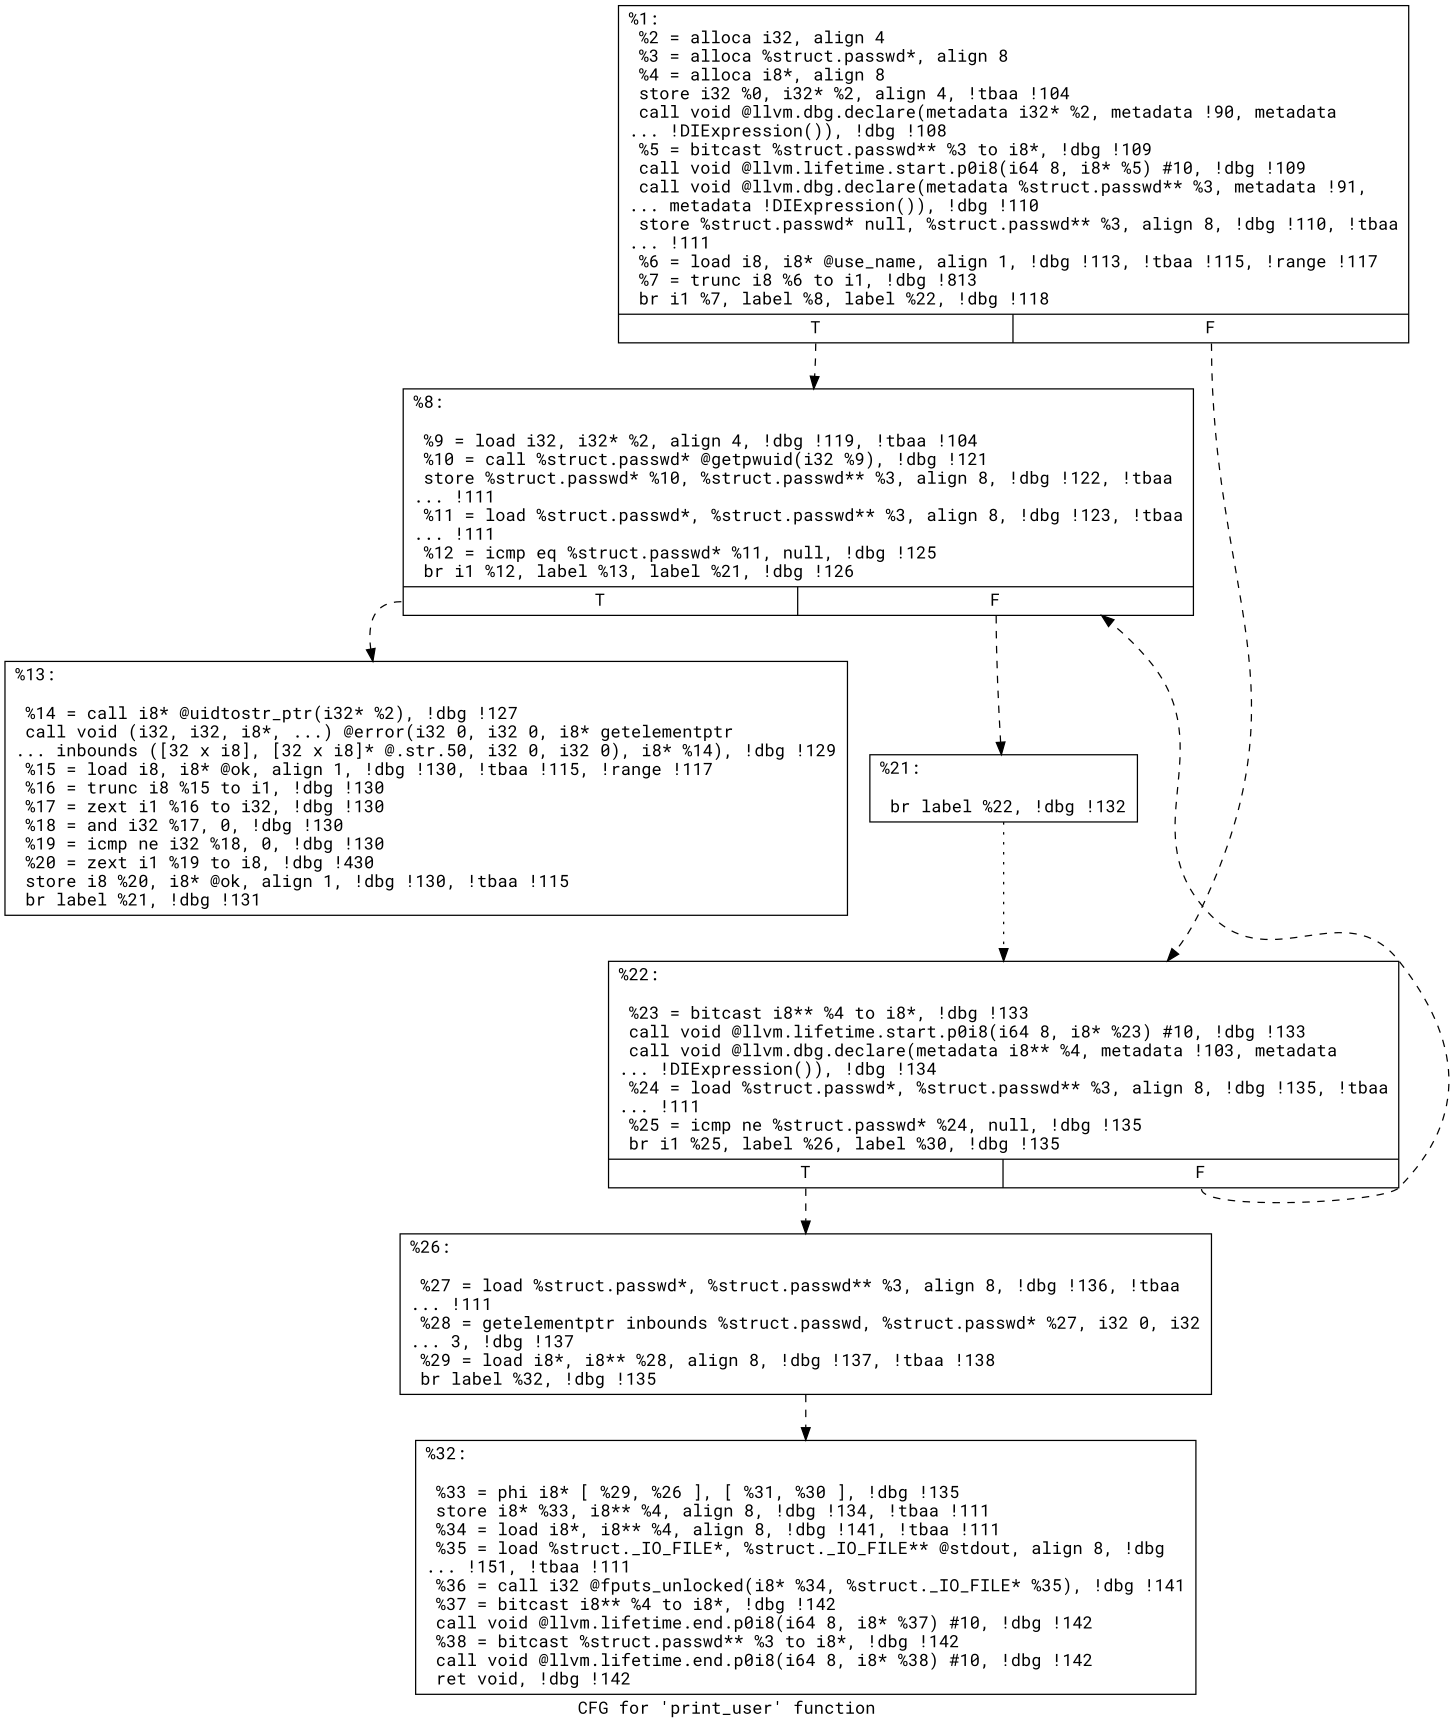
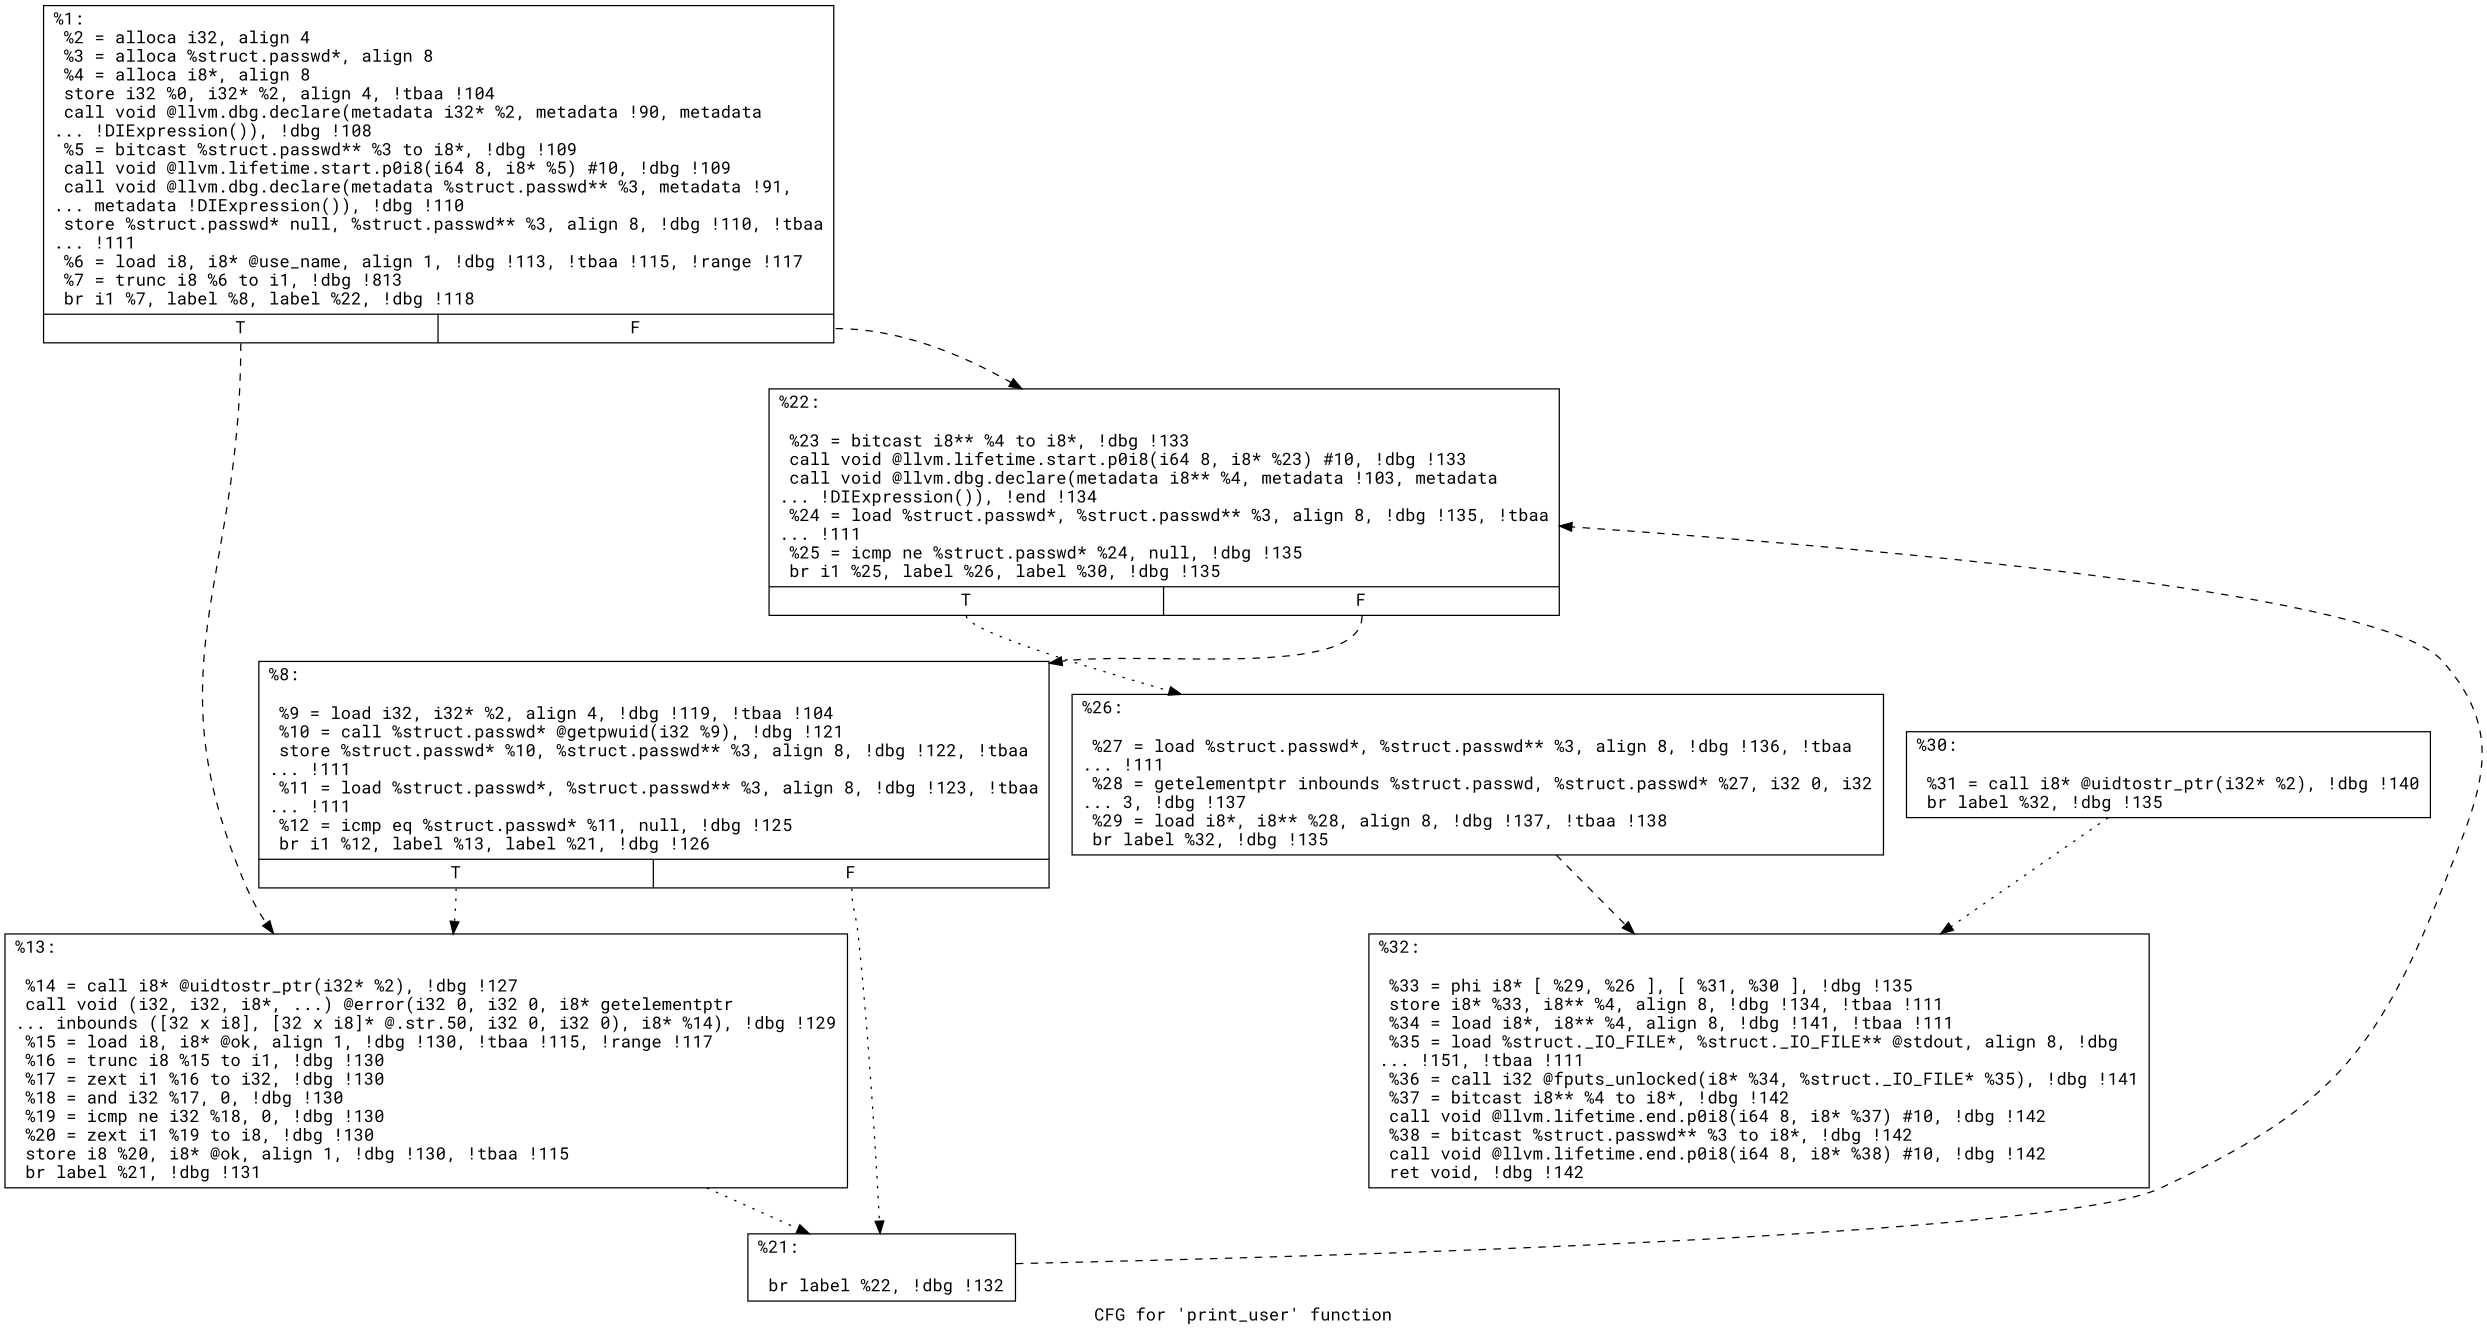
edge "%1:" -> "%8:": now "%1:" -> "%13:"
edge "%8:" -> "%13:": style dashed -> dotted
edge "%8:" -> "%21:": style dashed -> dotted
node "%30:": added
node "%13:": text "%20 = zext i1 %19 to i8, !dbg !430" -> "%20 = zext i1 %19 to i8, !dbg !130"
edge "%21:" -> "%22:": style dotted -> dashed
node "%22:": text "... !DIExpression()), !dbg !134" -> "... !DIExpression()), !end !134"
edge "%22:" -> "%26:": style dashed -> dotted
edge "%13:" -> "%21:": added
